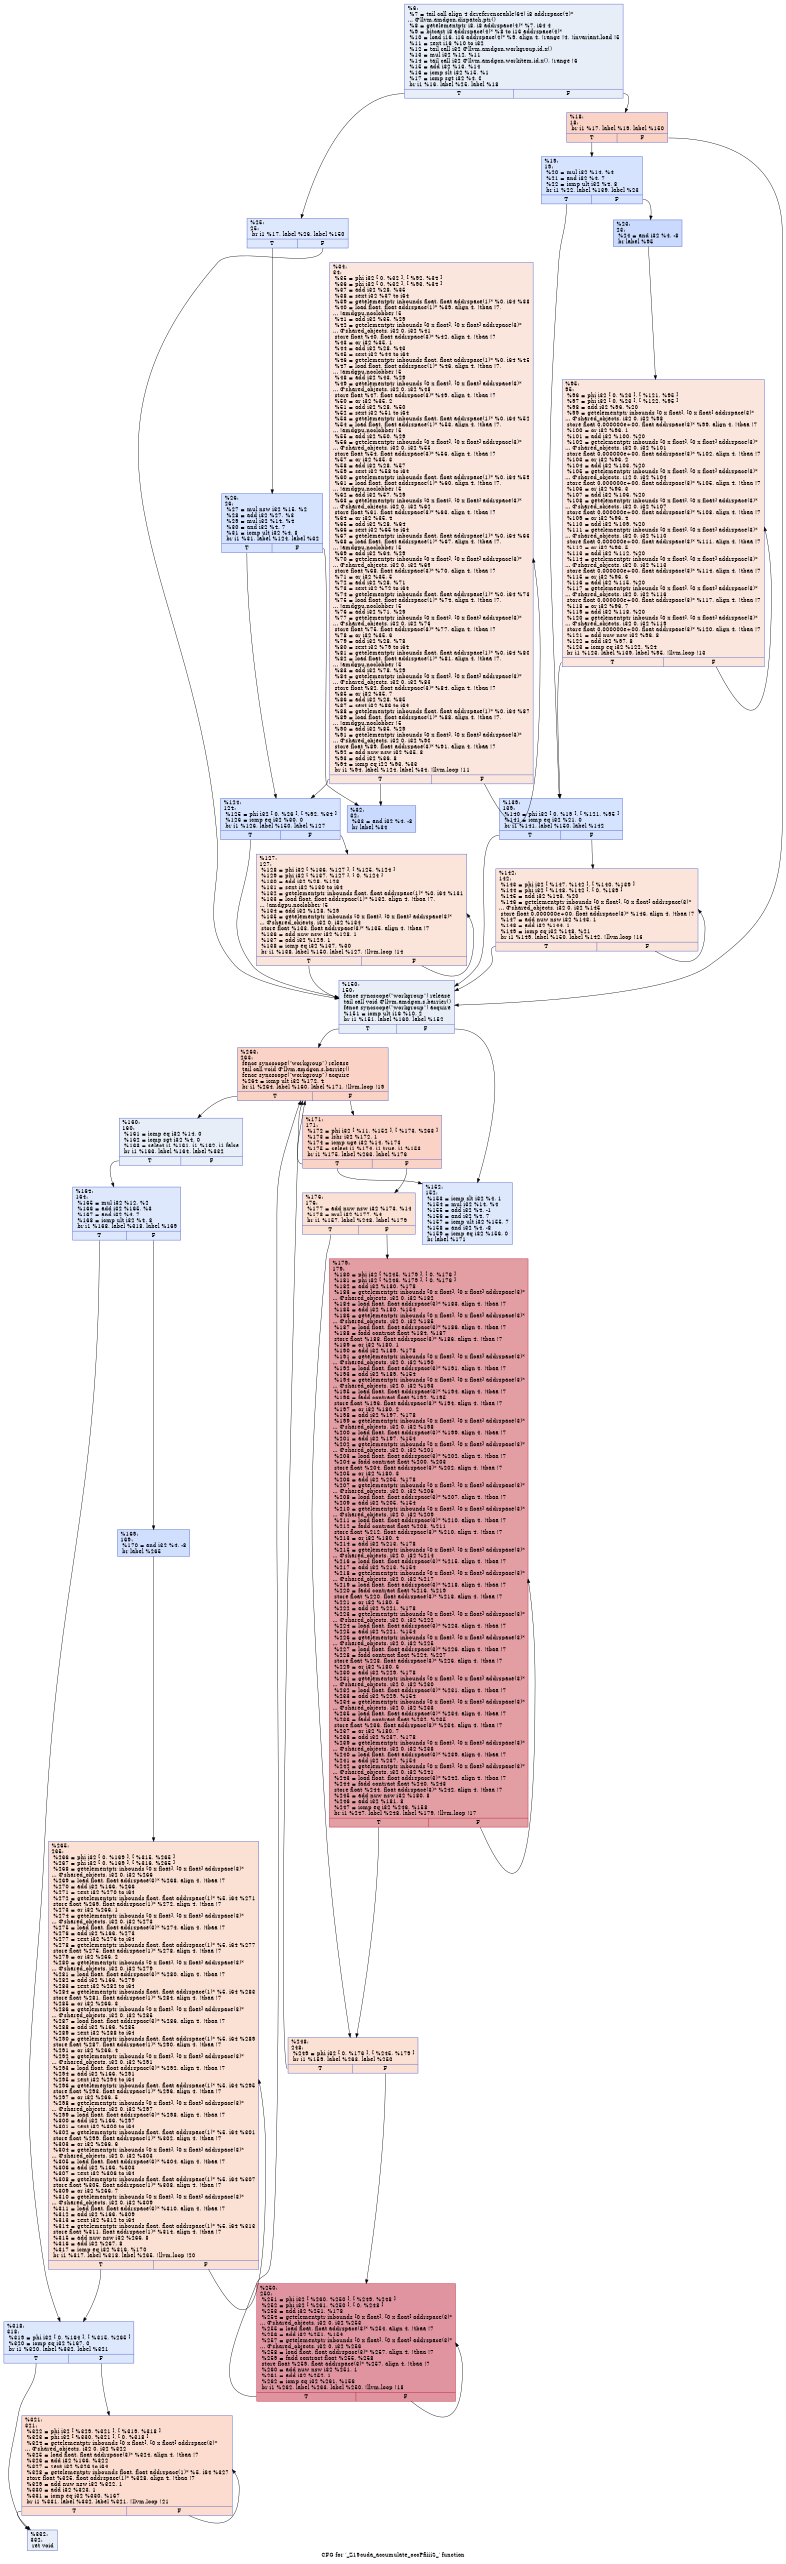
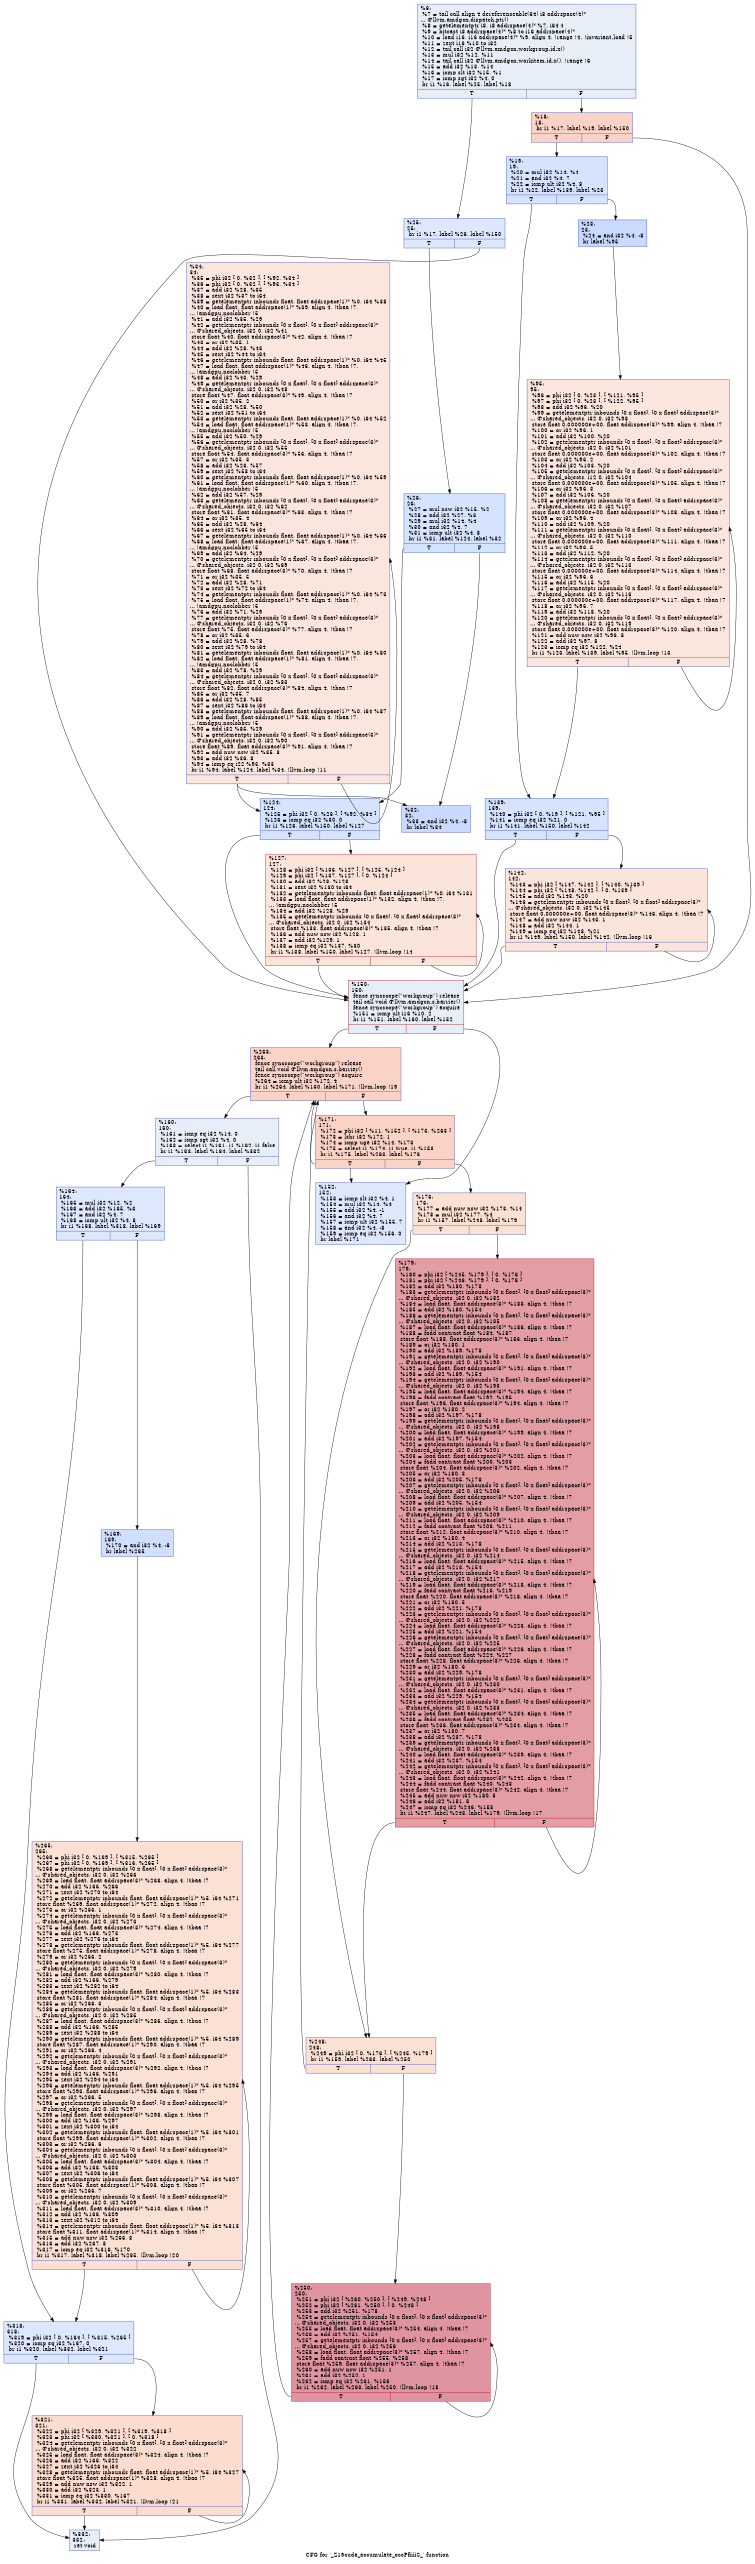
node "%127:": color #3d50c3ff -> #b70d28ff
node "%150:": color #3d50c3ff -> #b70d28ff
edge "%160:" -> "%332:": added
